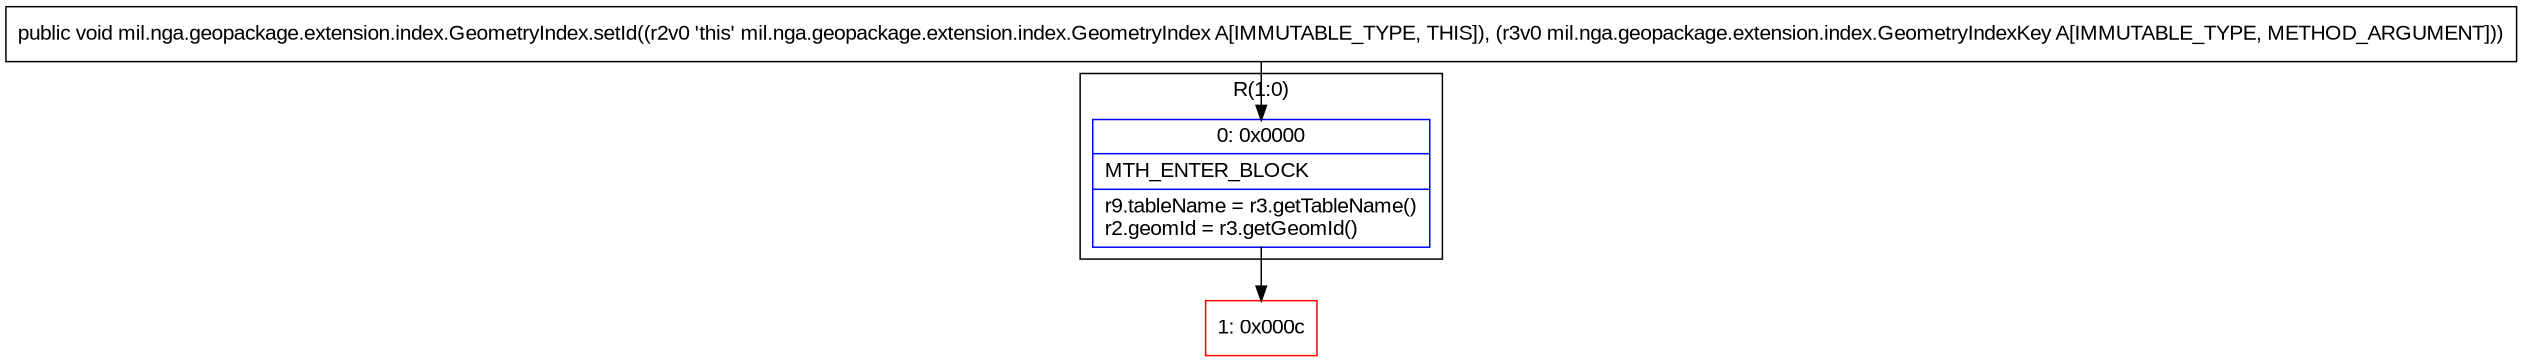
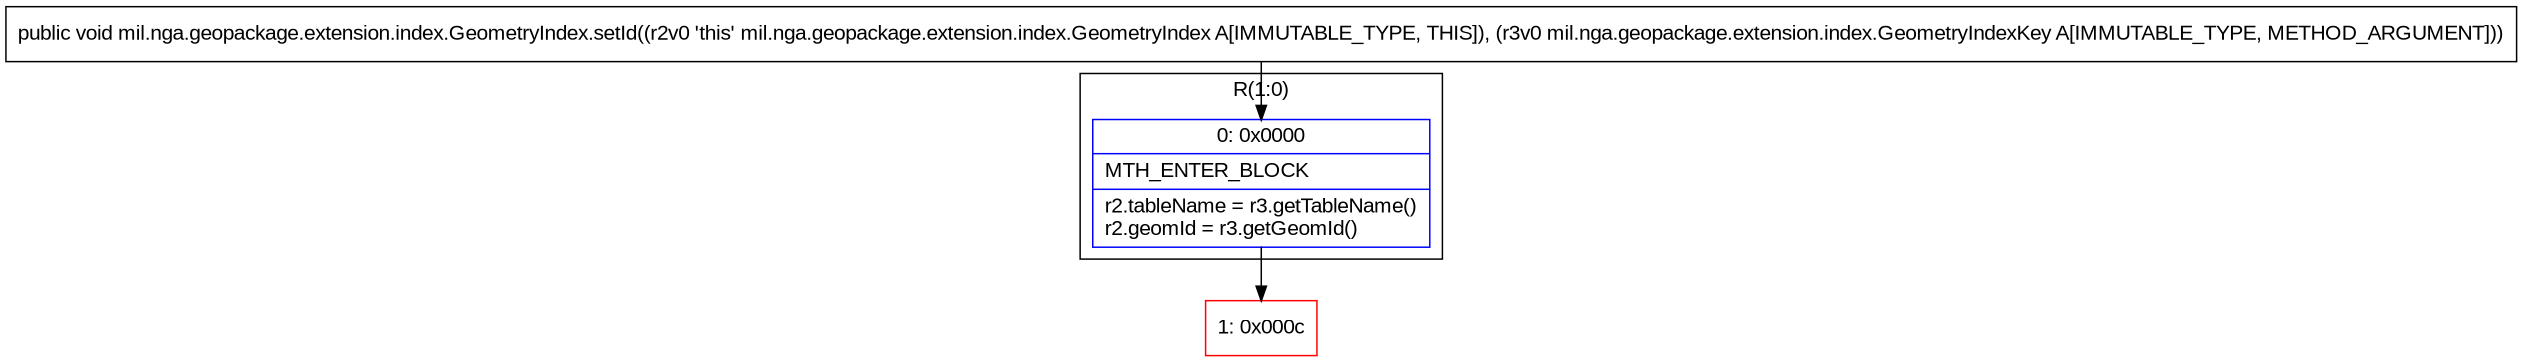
node "0: 0x0000": text "r9.tableName = r3.getTableName()" -> "r2.tableName = r3.getTableName()"
